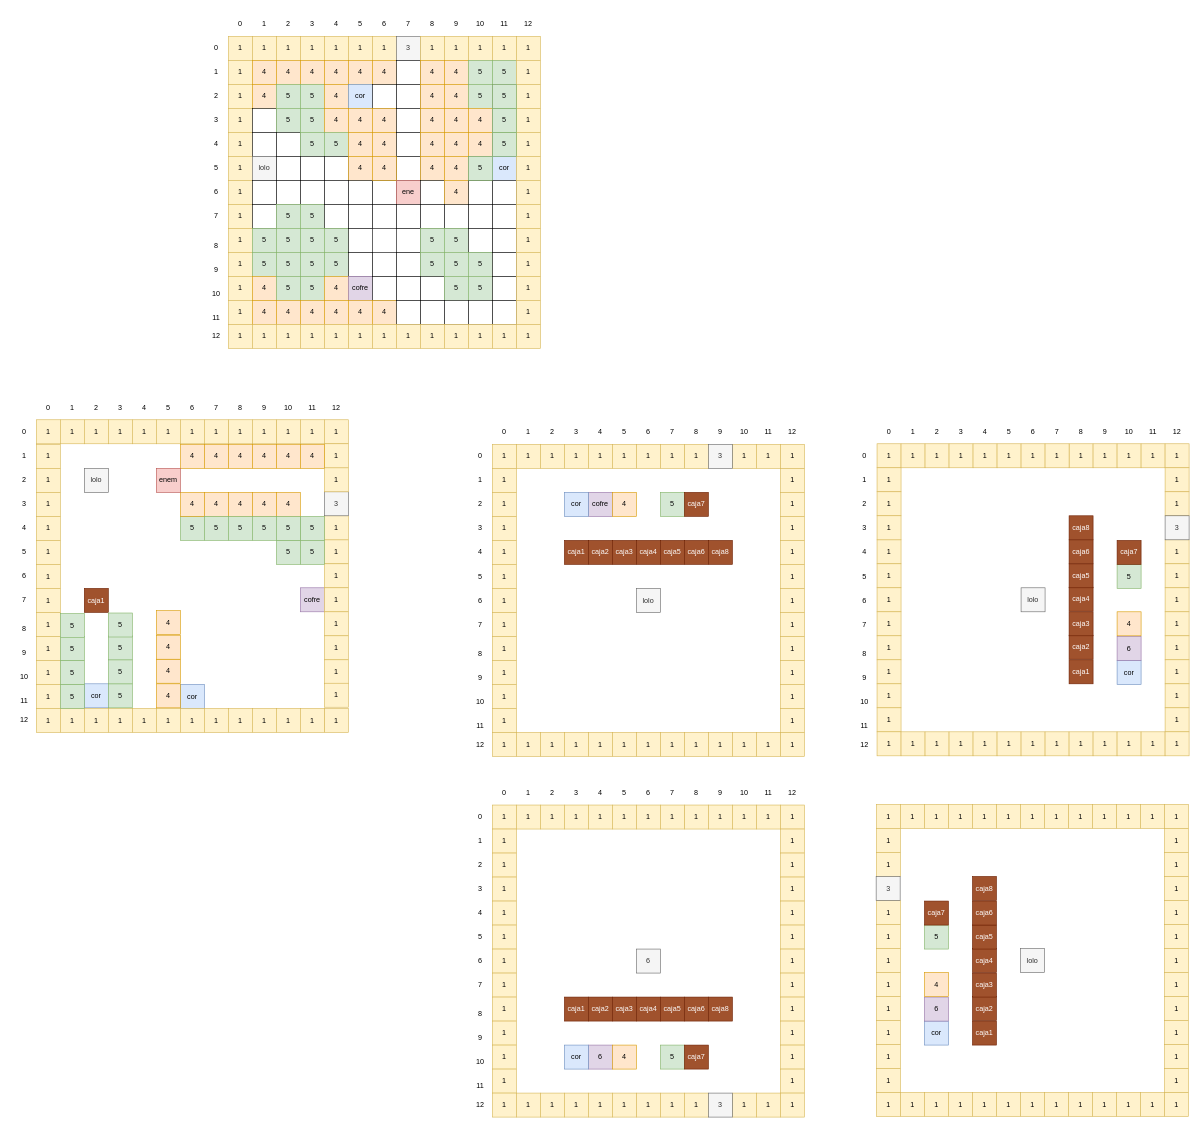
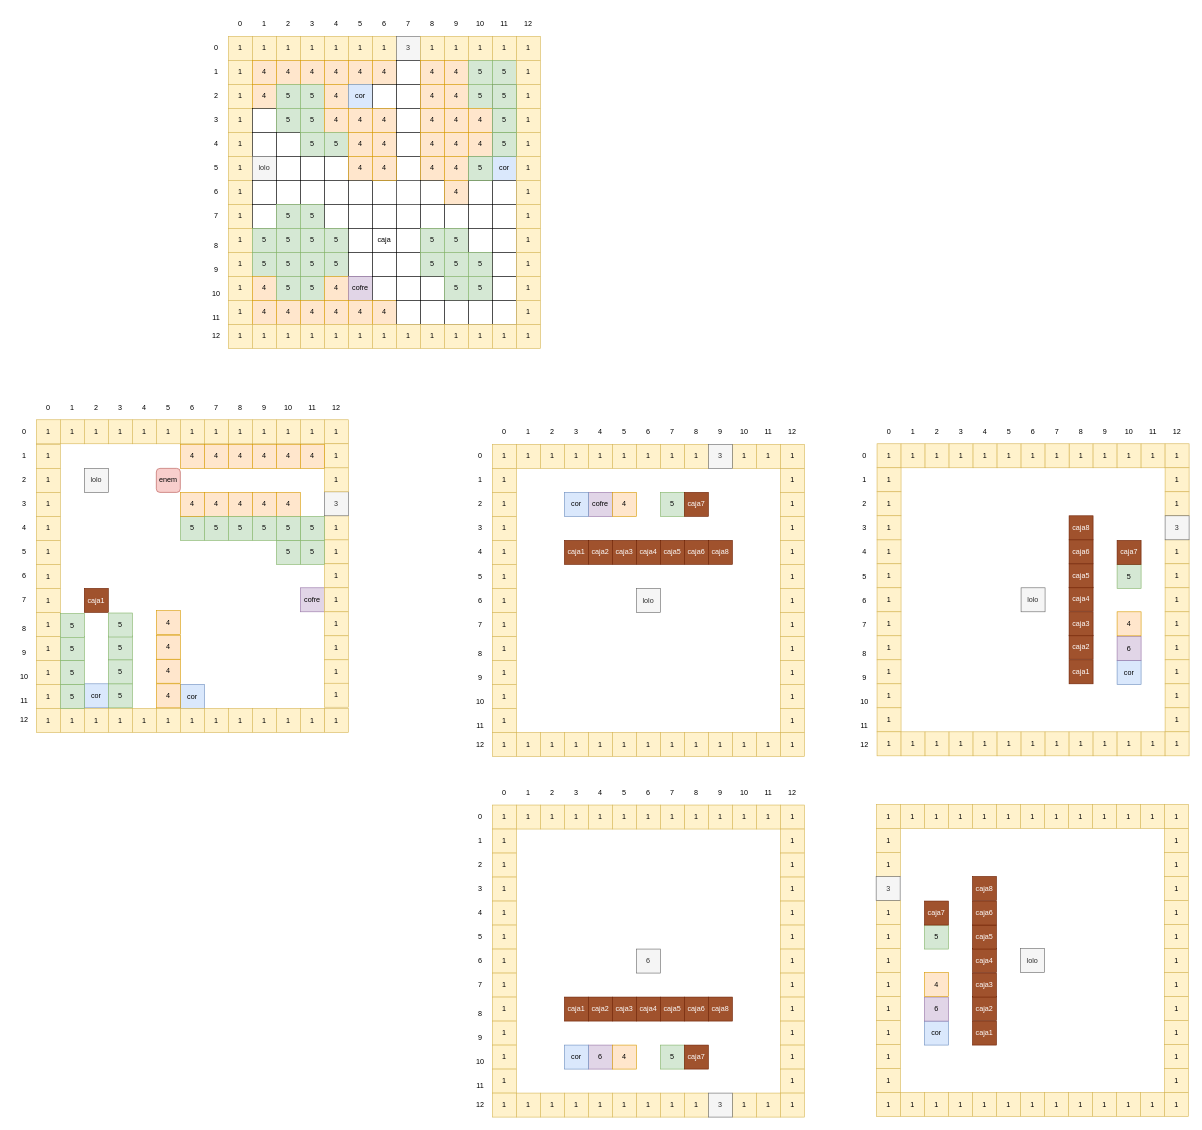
node "ene": removed
node "caja": added
node "enem": shape rectangle -> rounded rectangle
